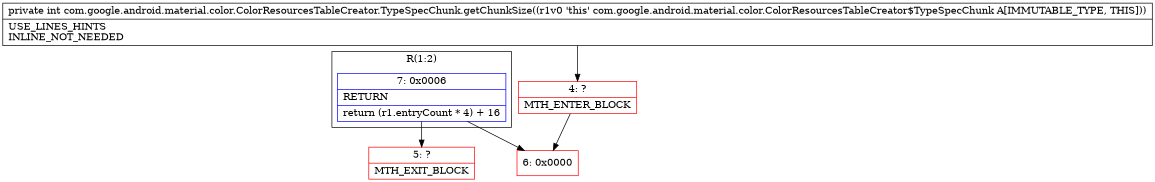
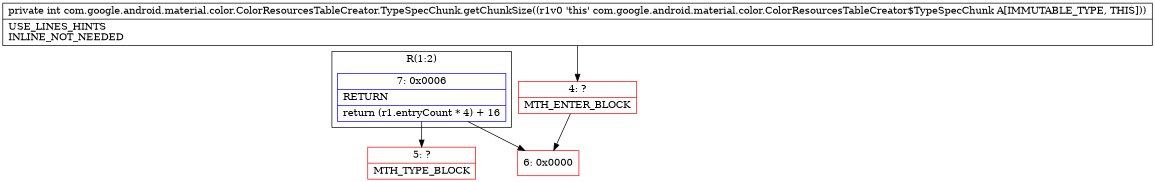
node "5: ?": text "MTH_EXIT_BLOCK" -> "MTH_TYPE_BLOCK"
